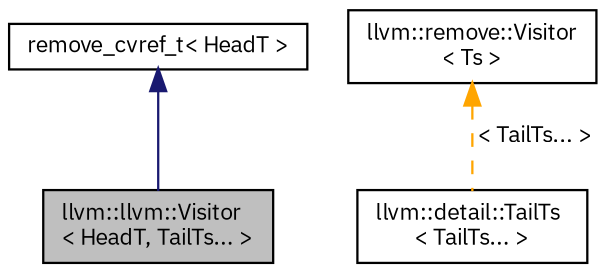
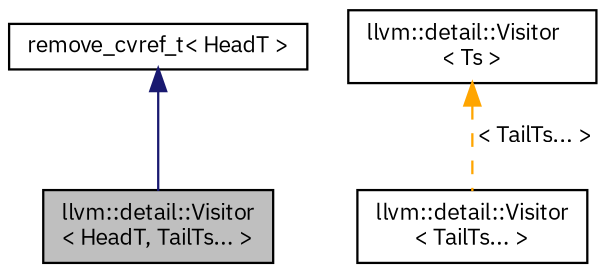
node "llvm::remove::Visitor < Ts >": label "llvm::remove::Visitor < Ts >" -> "llvm::detail::Visitor < Ts >"
node "llvm::llvm::Visitor < HeadT, TailTs... >": label "llvm::llvm::Visitor < HeadT, TailTs... >" -> "llvm::detail::Visitor < HeadT, TailTs... >"
node "llvm::detail::TailTs < TailTs... >": label "llvm::detail::TailTs < TailTs... >" -> "llvm::detail::Visitor < TailTs... >"
